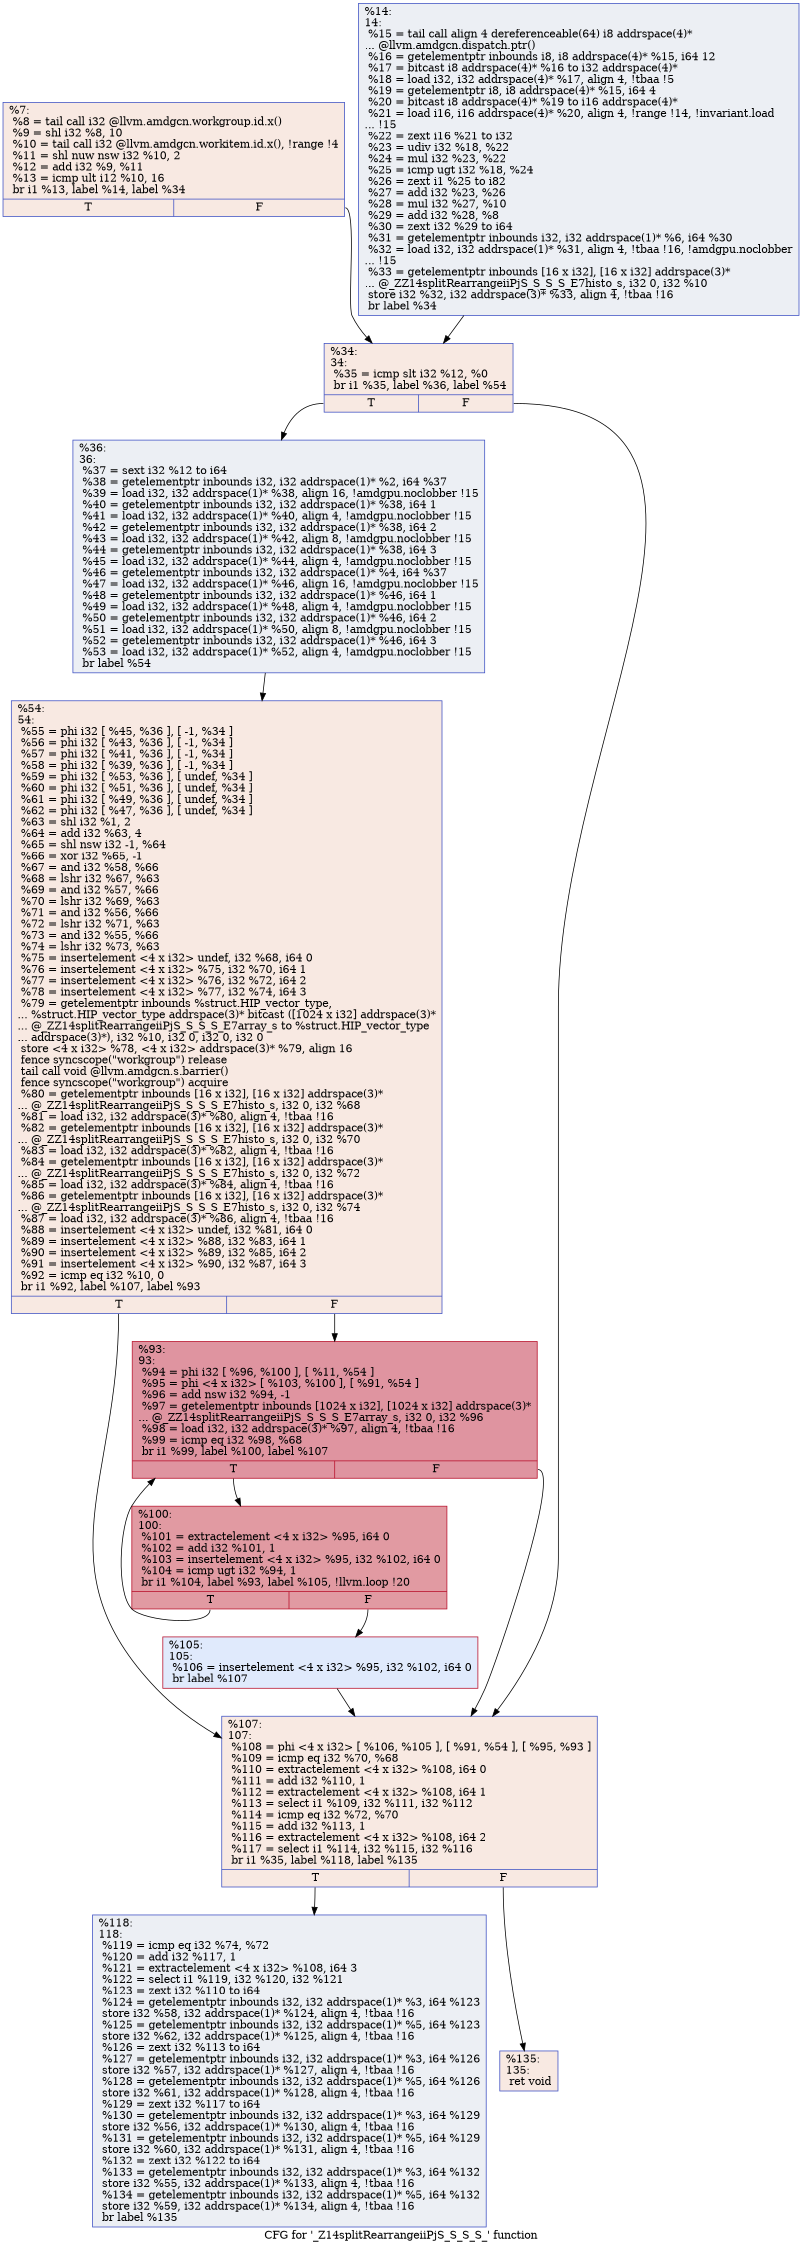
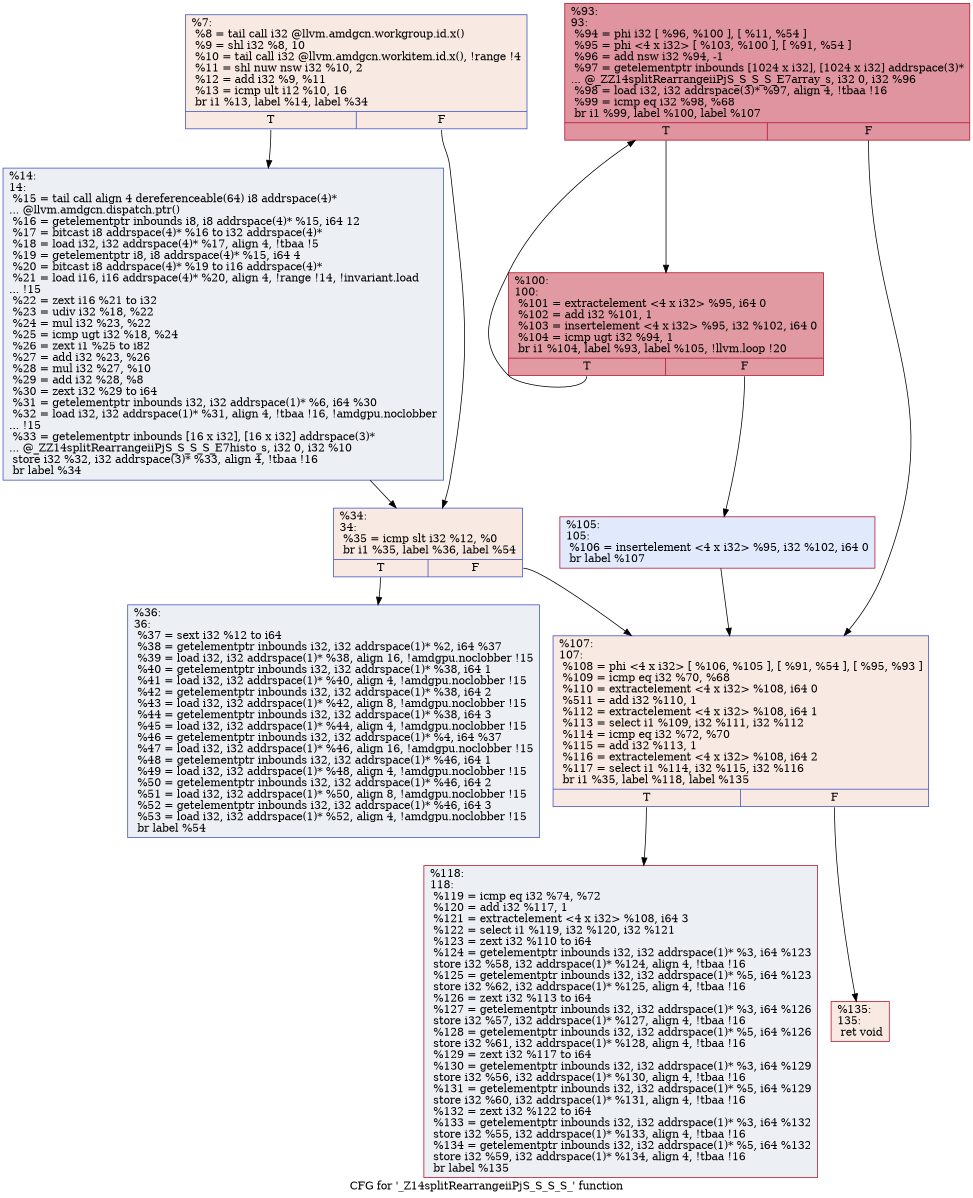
edge "%7:" -> "%14:": added
node "%54:": removed
node "%107:": text "%111 = add i32 %110, 1" -> "%511 = add i32 %110, 1"
node "%118:": color #3d50c3ff -> #b70d28ff
node "%135:": color #3d50c3ff -> #b70d28ff
